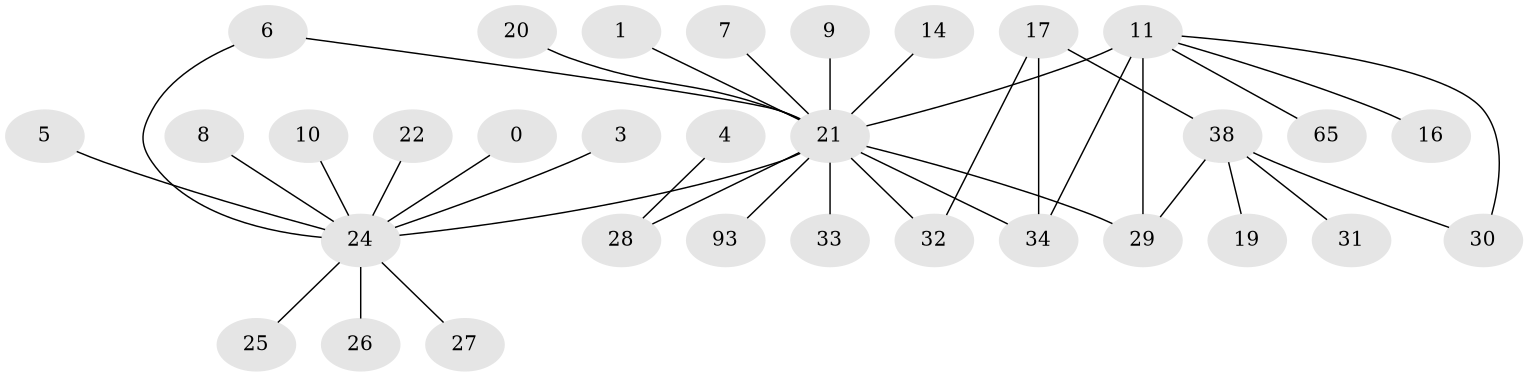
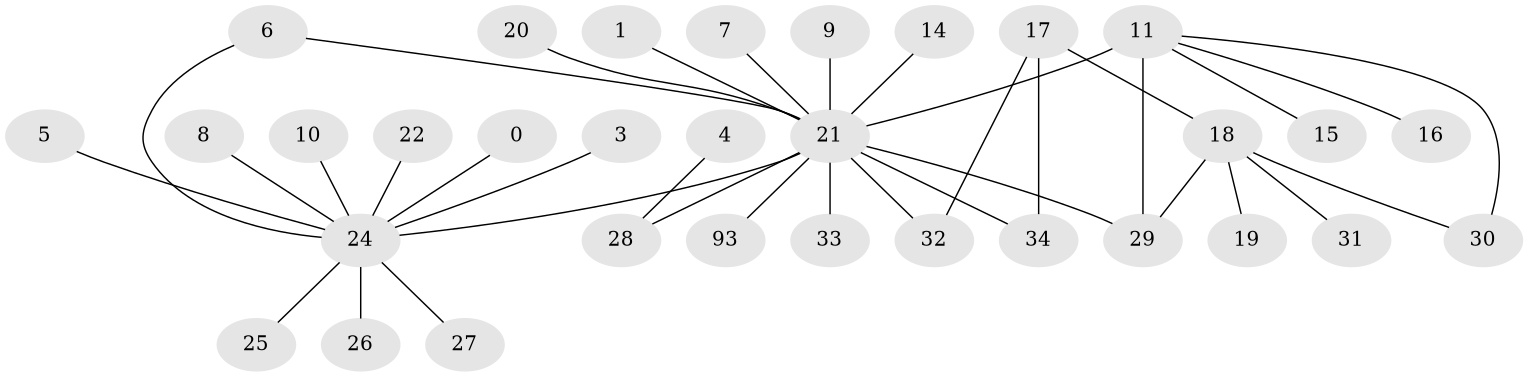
edge "11" -- "34": removed
node "38": label "38" -> "18"
node "65": label "65" -> "15"
